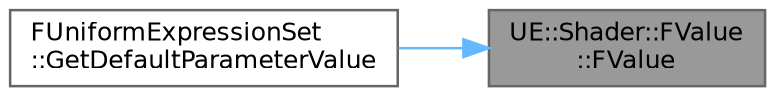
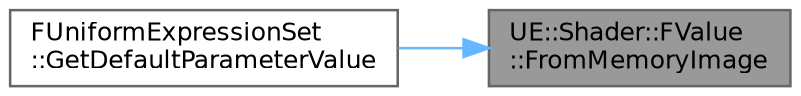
node "UE::Shader::FValue ::FValue": label "UE::Shader::FValue ::FValue" -> "UE::Shader::FValue ::FromMemoryImage"
